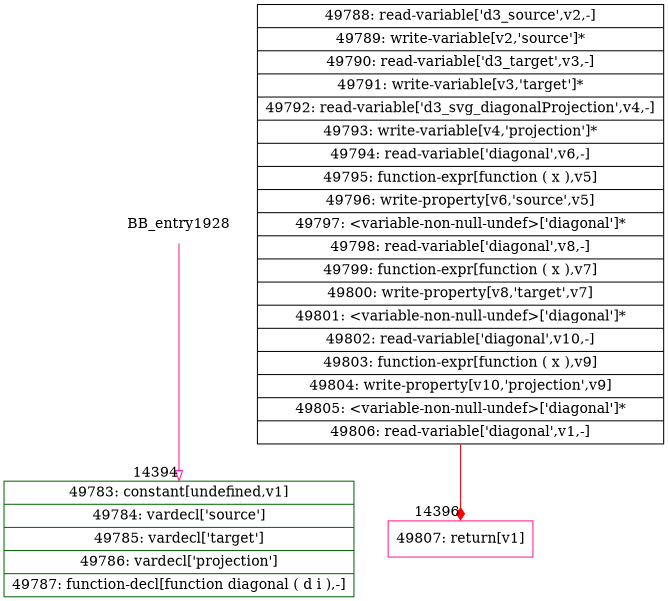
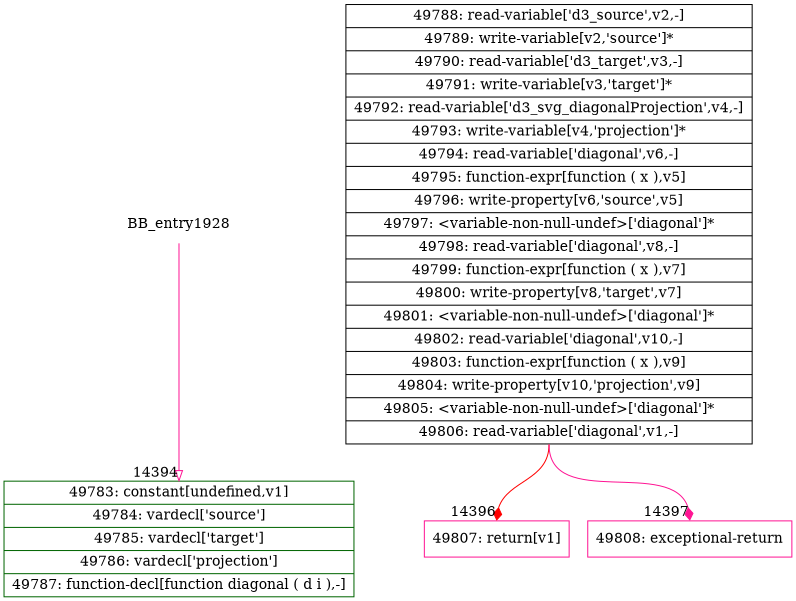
node "49808: exceptional-return": added
